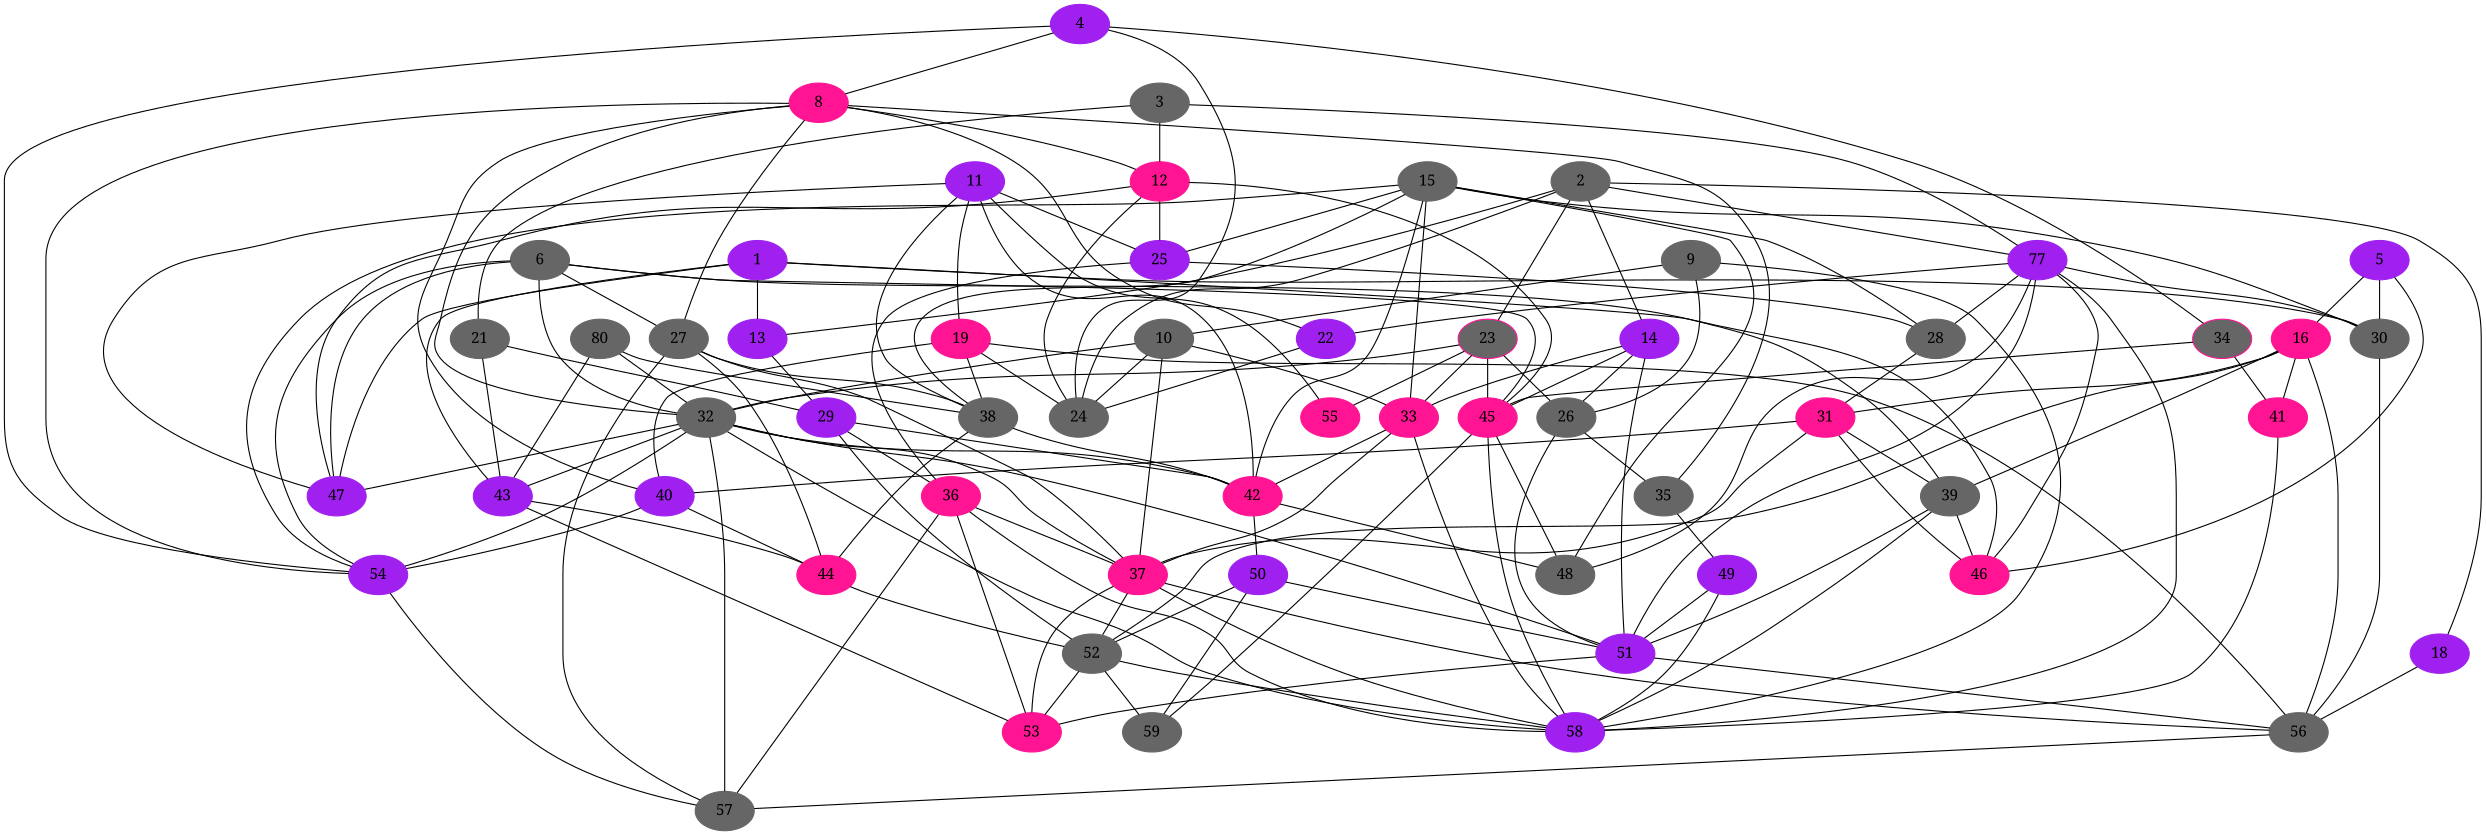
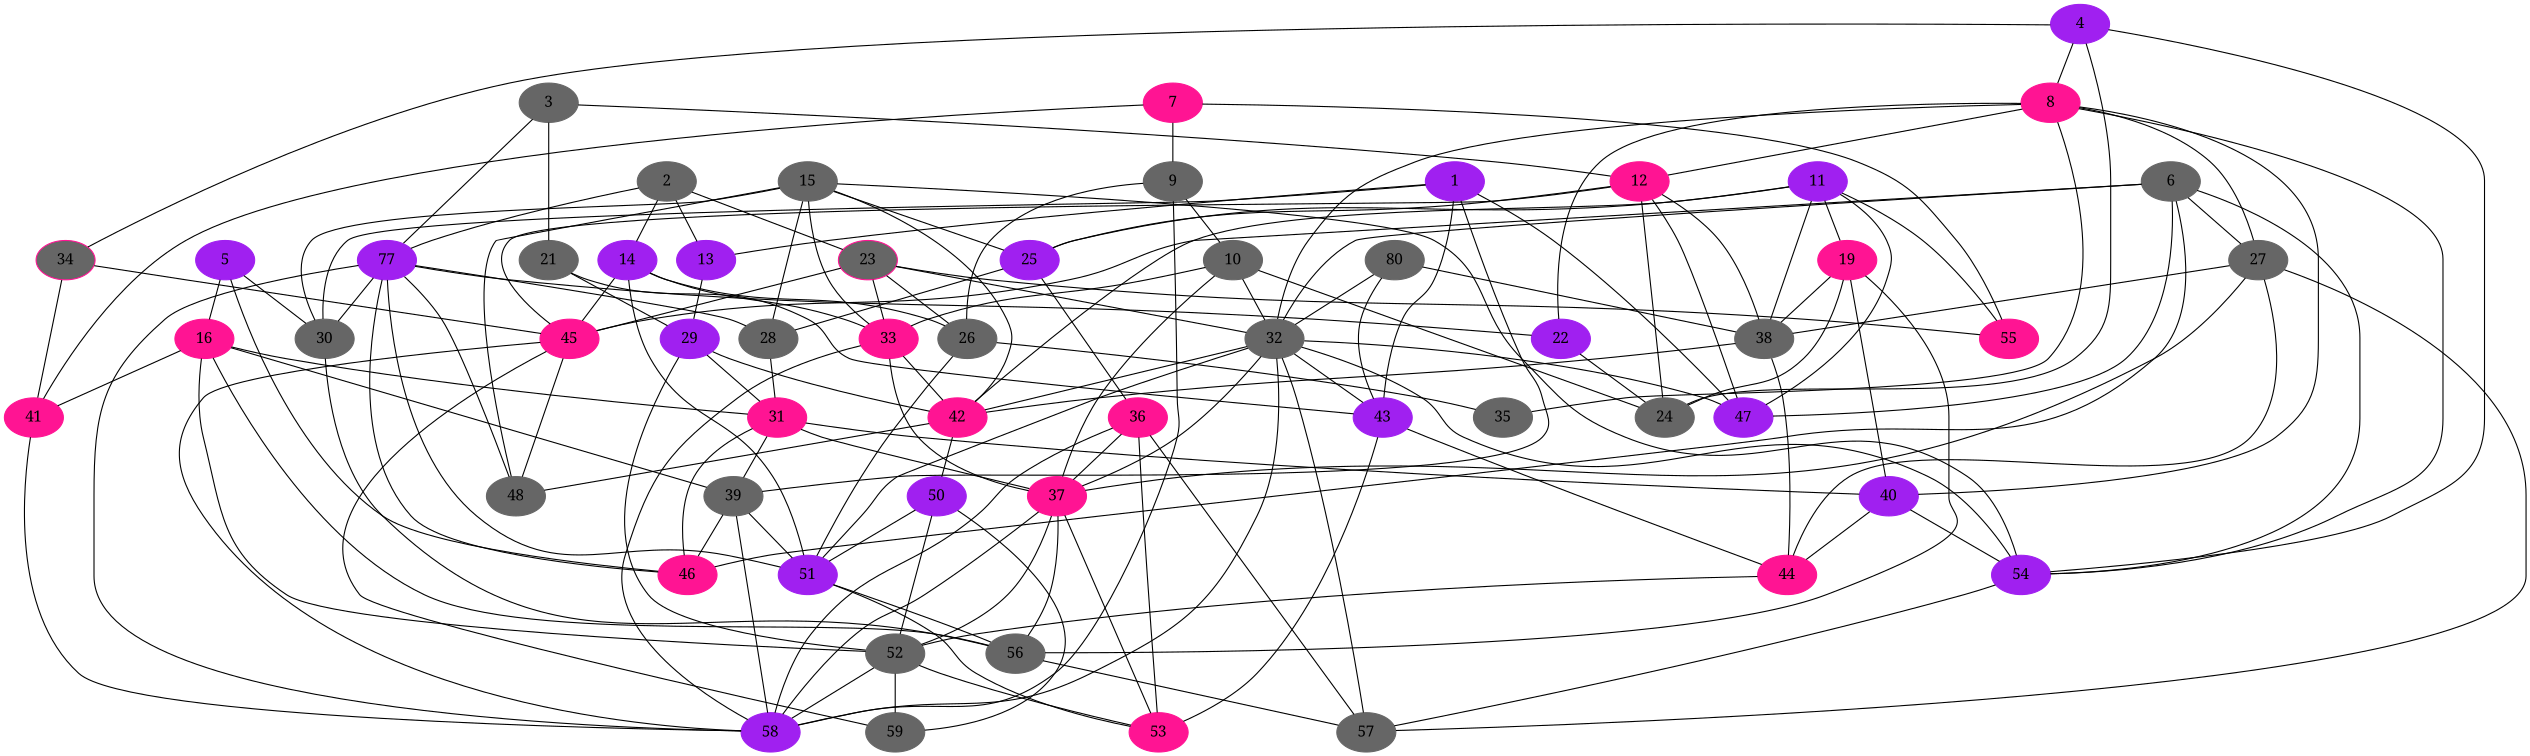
node "7": added
edge "2" -- "24": removed
edge "15" -- "38": now "12" -- "38"
edge "29" -- "36": now "29" -- "31"
node "49": removed
node "18": removed
